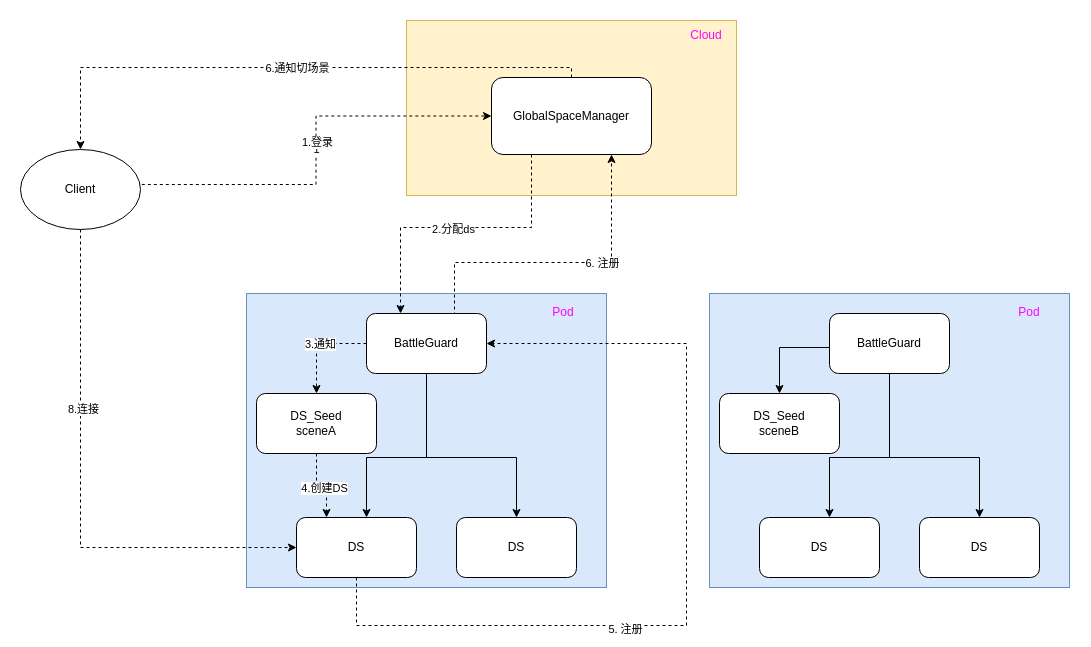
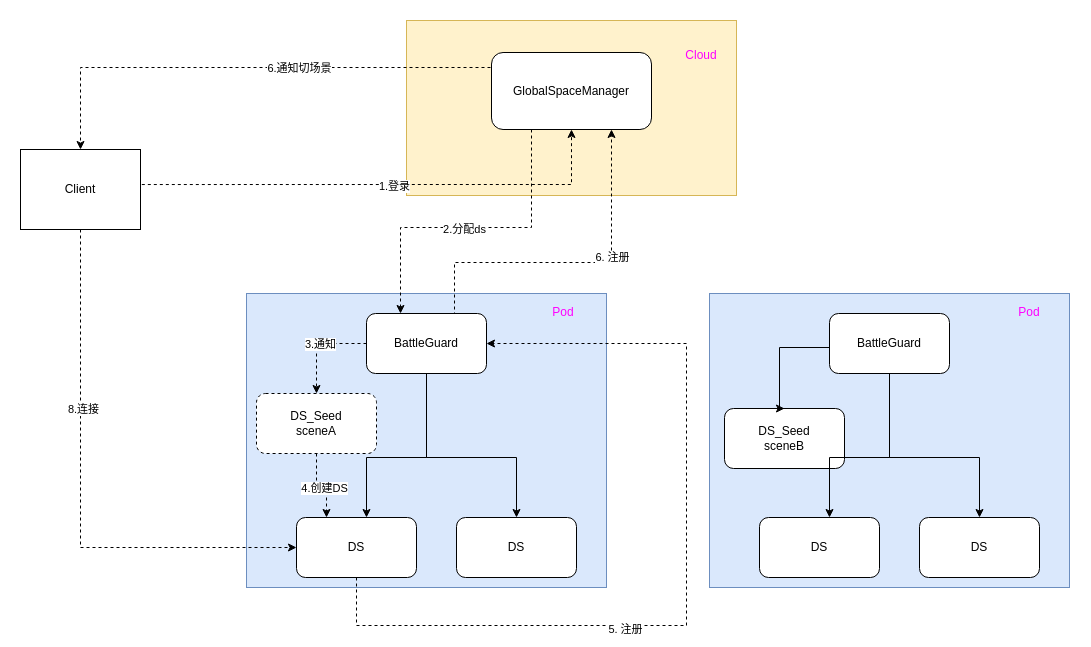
node "Cloud": moved (707, 36) -> (702, 56)
node "GlobalSpaceManager": moved (572, 116) -> (572, 91)
node "Client": shape ellipse -> rectangle
node "DS_Seed sceneA": style solid -> dashed
node "DS_Seed sceneB": moved (780, 424) -> (785, 439)
